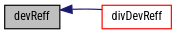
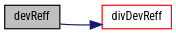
edge "divDevReff" -> "devReff": reversed
